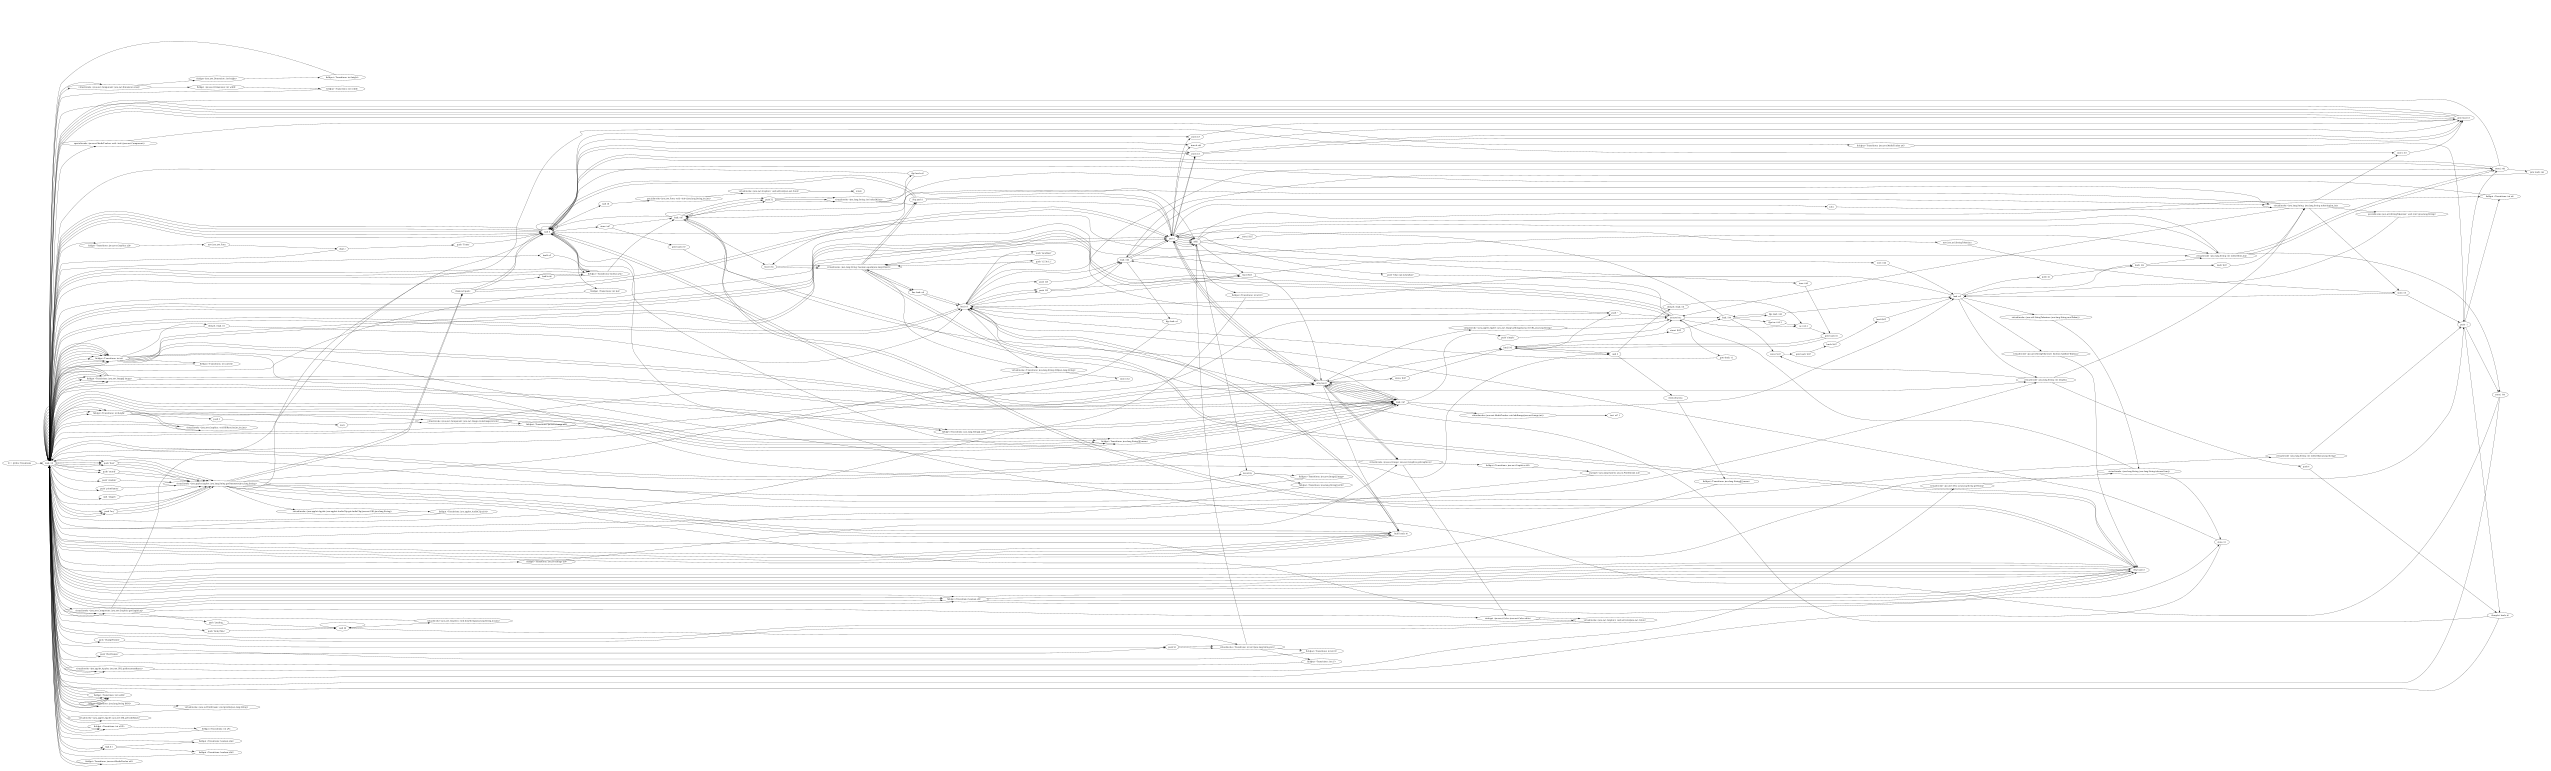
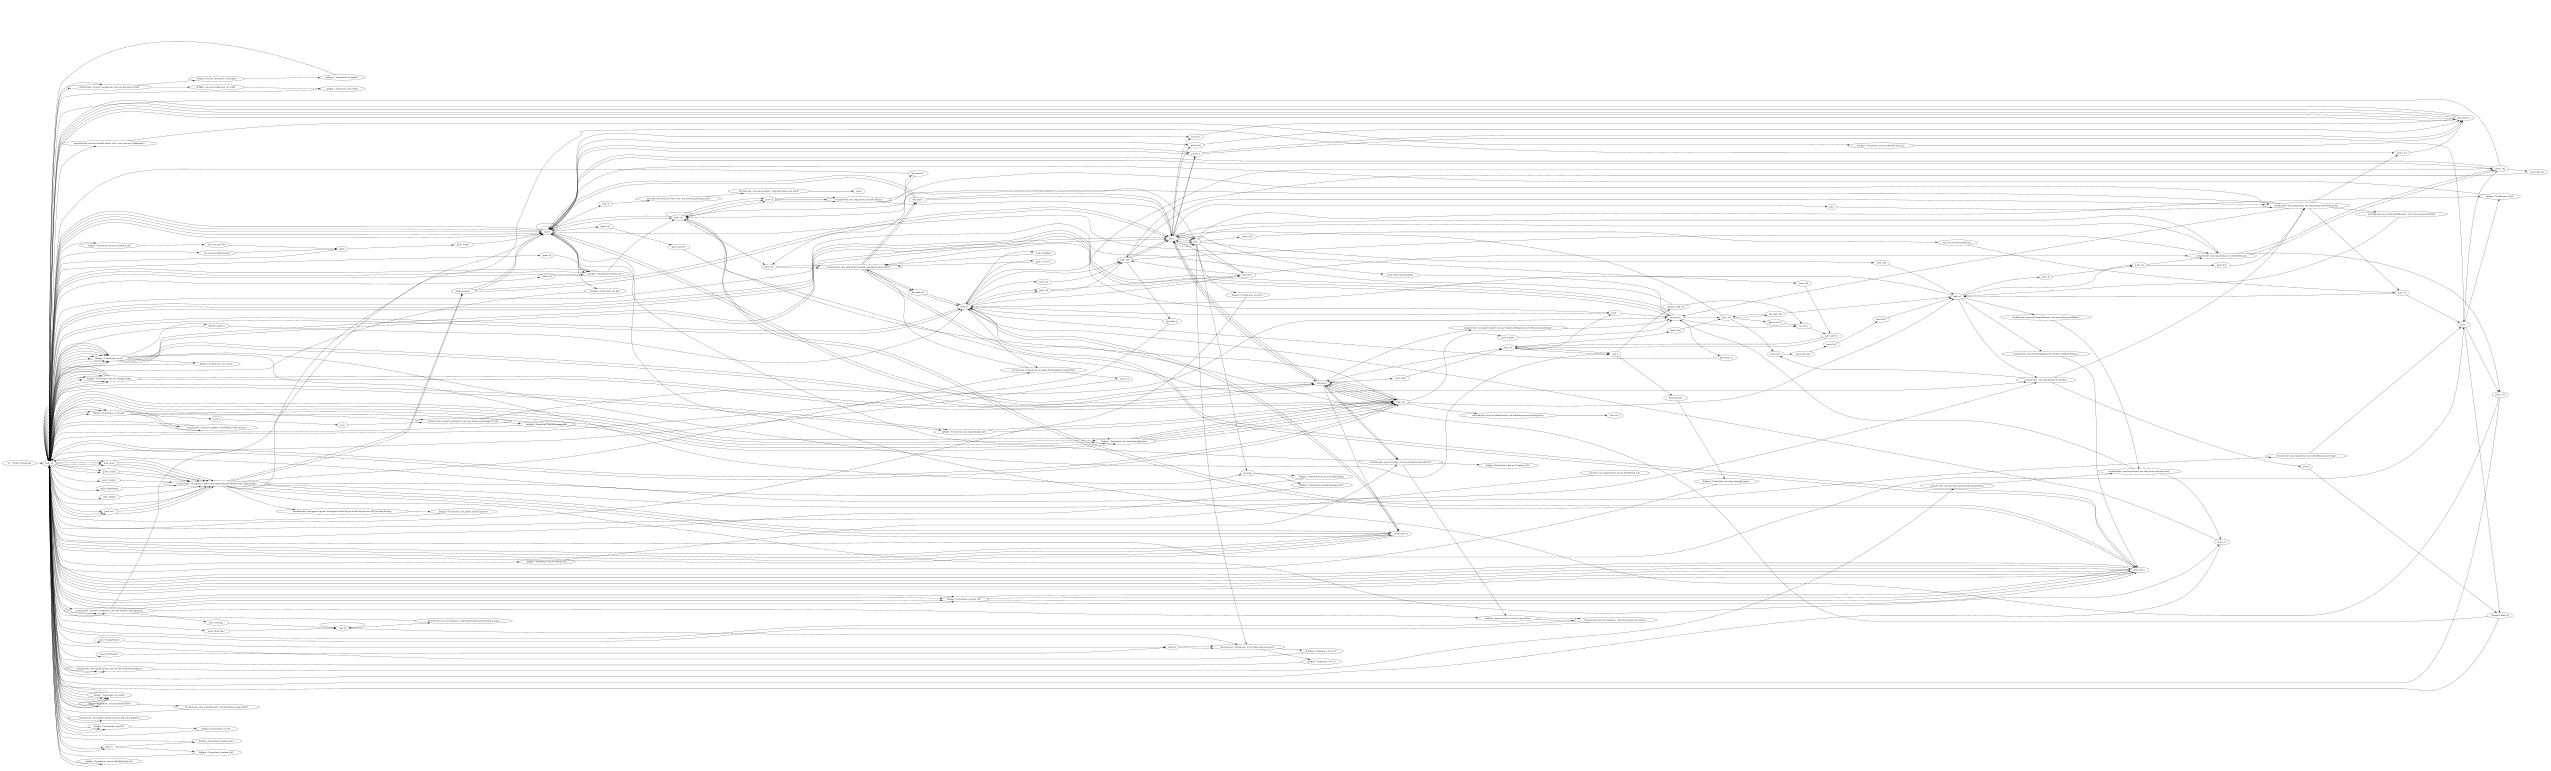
edge "store.i r67" -> "load.r r67": now "push 0" -> "load.r r67"
node "new java.awt.MediaTracker": added
edge "load.i $r27" -> "arrayread.r": now "load.i $r27" -> "push 1"
edge "virtualinvoke <Transitions: int a47(java.lang.String,int)>" -> "add.i": reversed
edge "fieldput <Transitions: java.awt.Graphics a20>" -> "staticget <java.lang.System: java.io.PrintStream out>": removed
